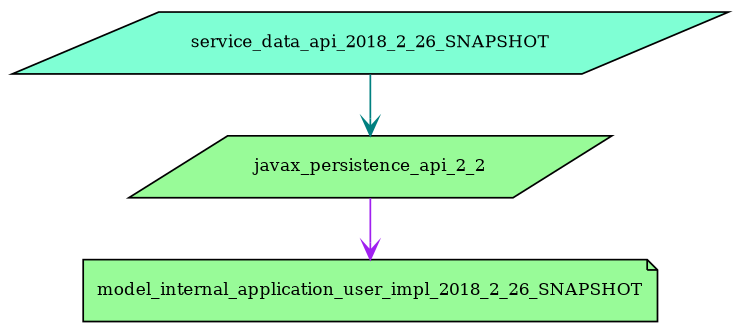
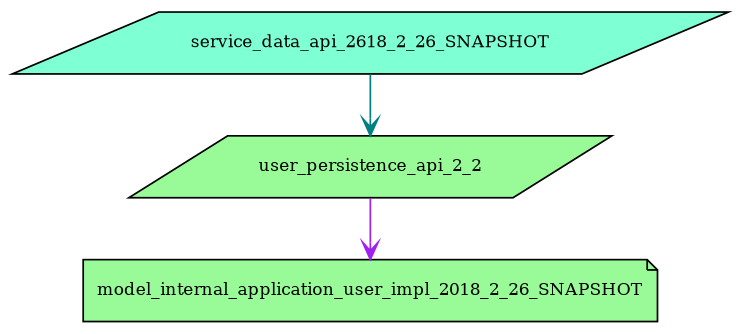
node "service_data_api_2018_2_26_SNAPSHOT": label "service_data_api_2018_2_26_SNAPSHOT" -> "service_data_api_2618_2_26_SNAPSHOT"
node "javax_persistence_api_2_2": label "javax_persistence_api_2_2" -> "user_persistence_api_2_2"
